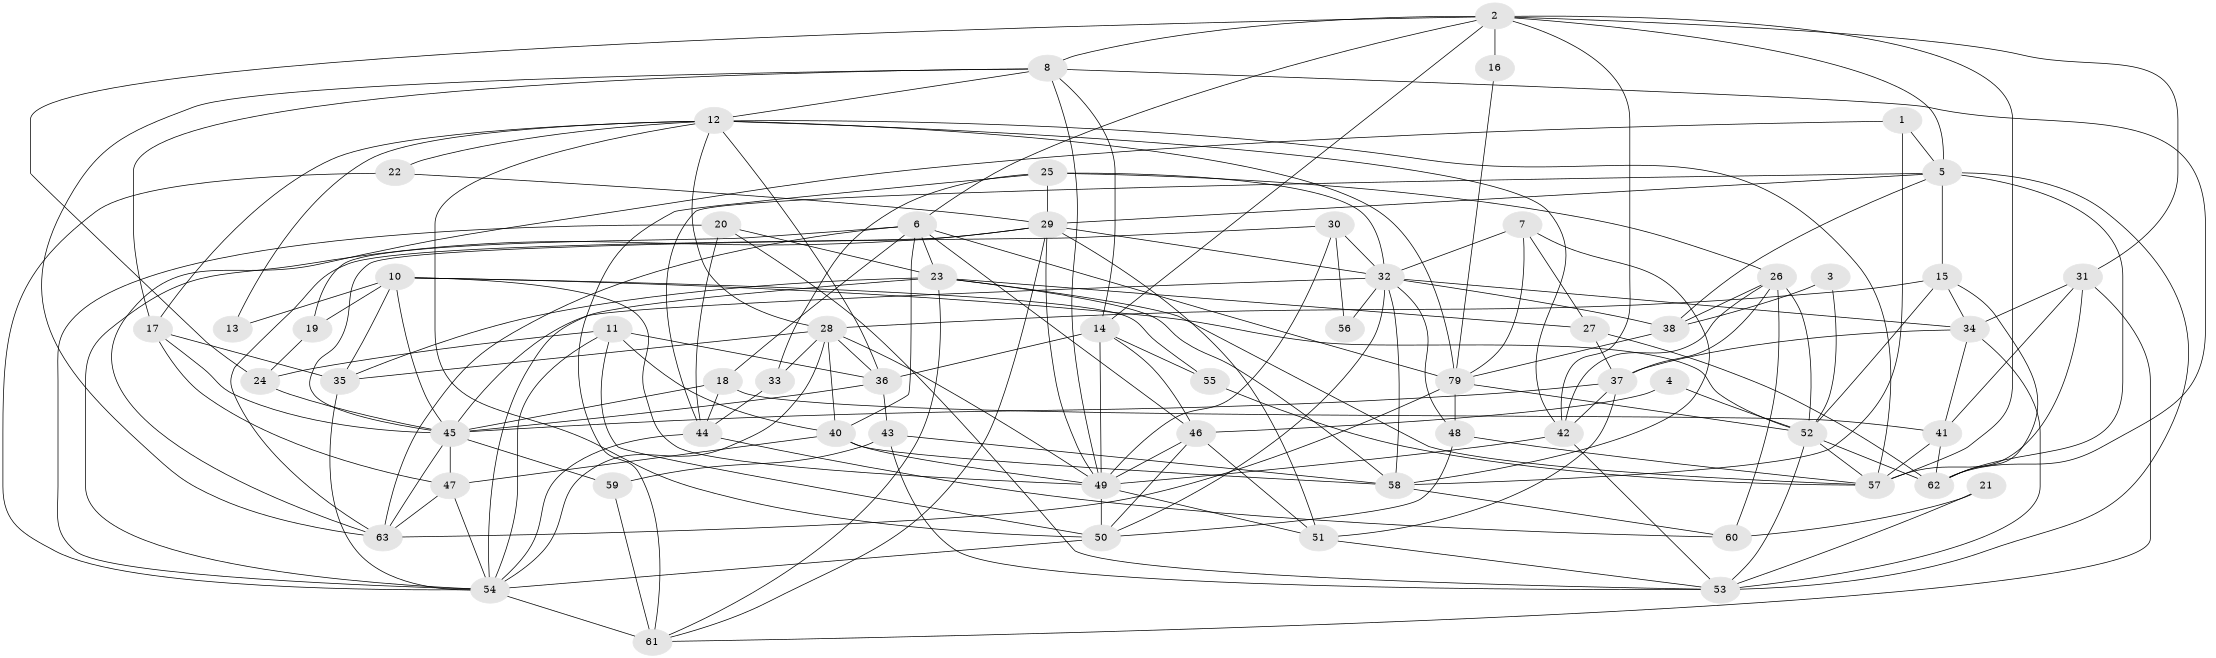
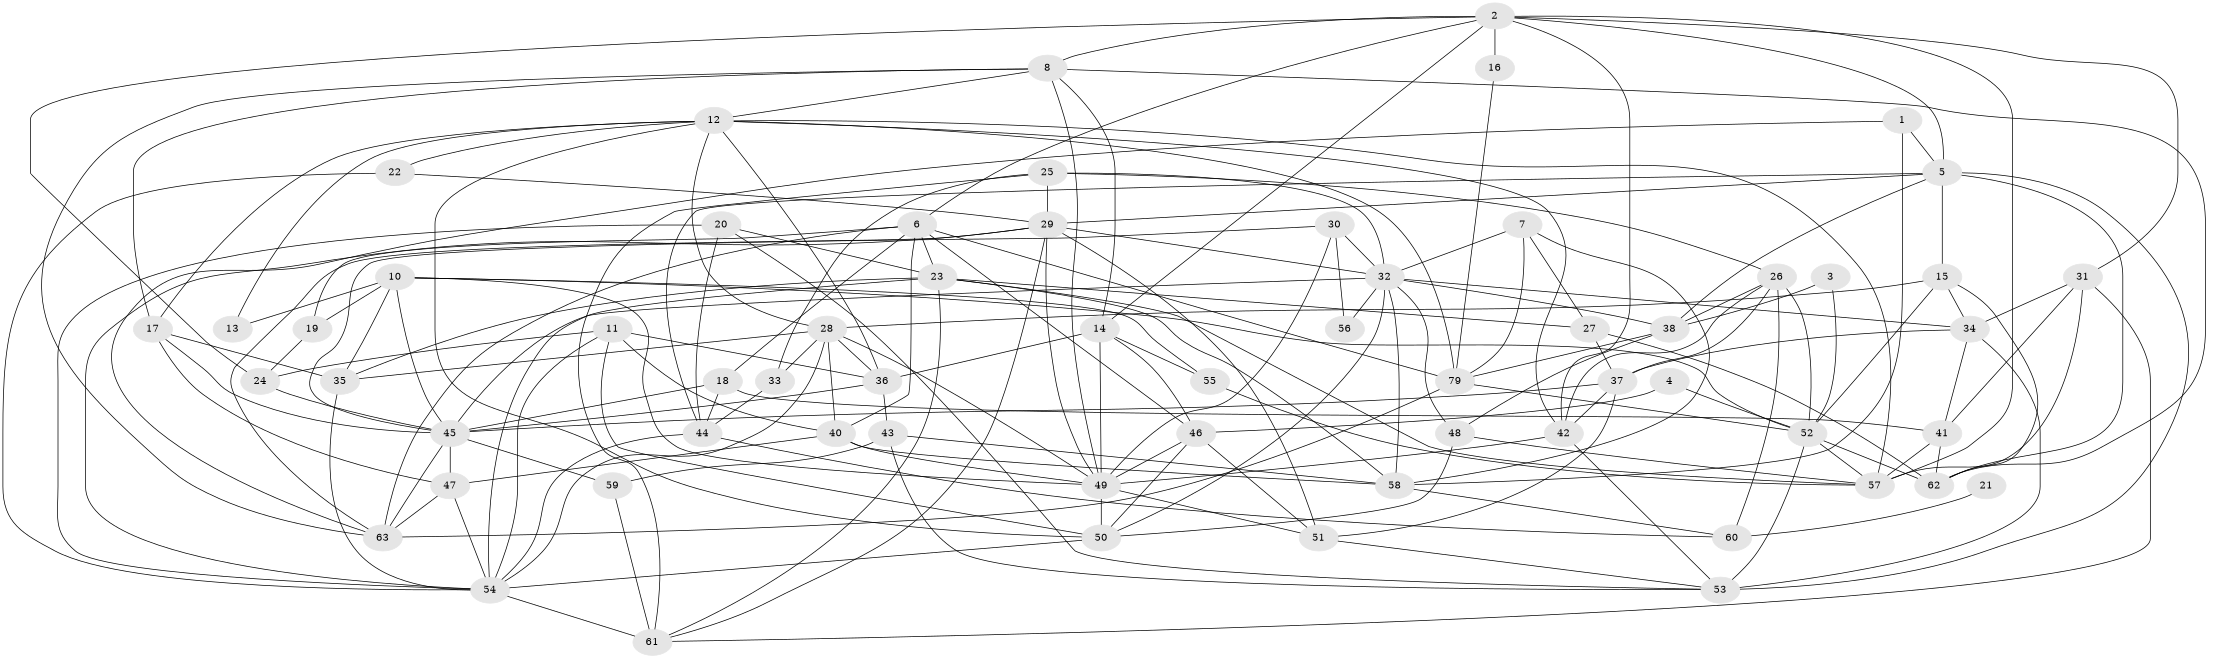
edge "79" -- "48": now "38" -- "48"
edge "21" -- "53": removed
